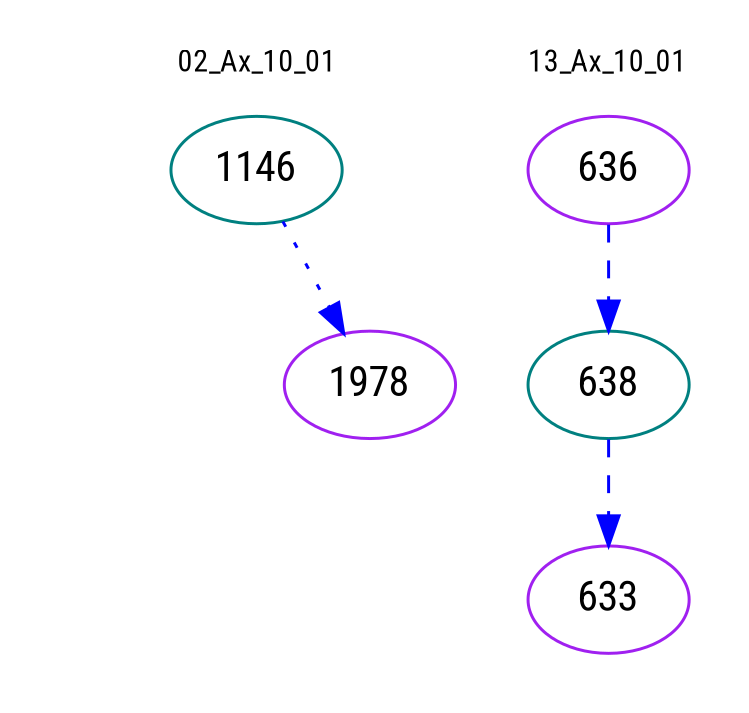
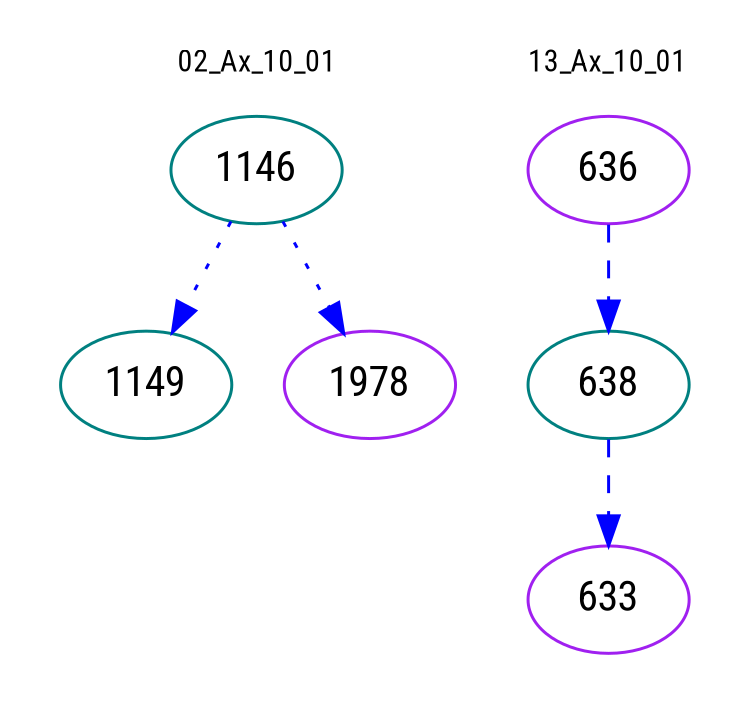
node "1149": added
